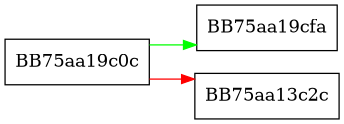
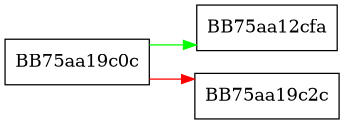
node "BB75aa19cfa": label "BB75aa19cfa" -> "BB75aa12cfa"
node "BB75aa13c2c": label "BB75aa13c2c" -> "BB75aa19c2c"
